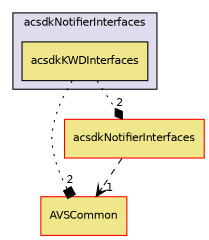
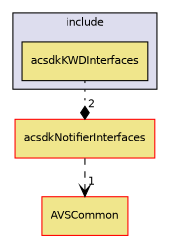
cluster "acsdkNotifierInterfaces": label "acsdkNotifierInterfaces" -> "include"
edge "acsdkKWDInterfaces" -> "AVSCommon": removed
